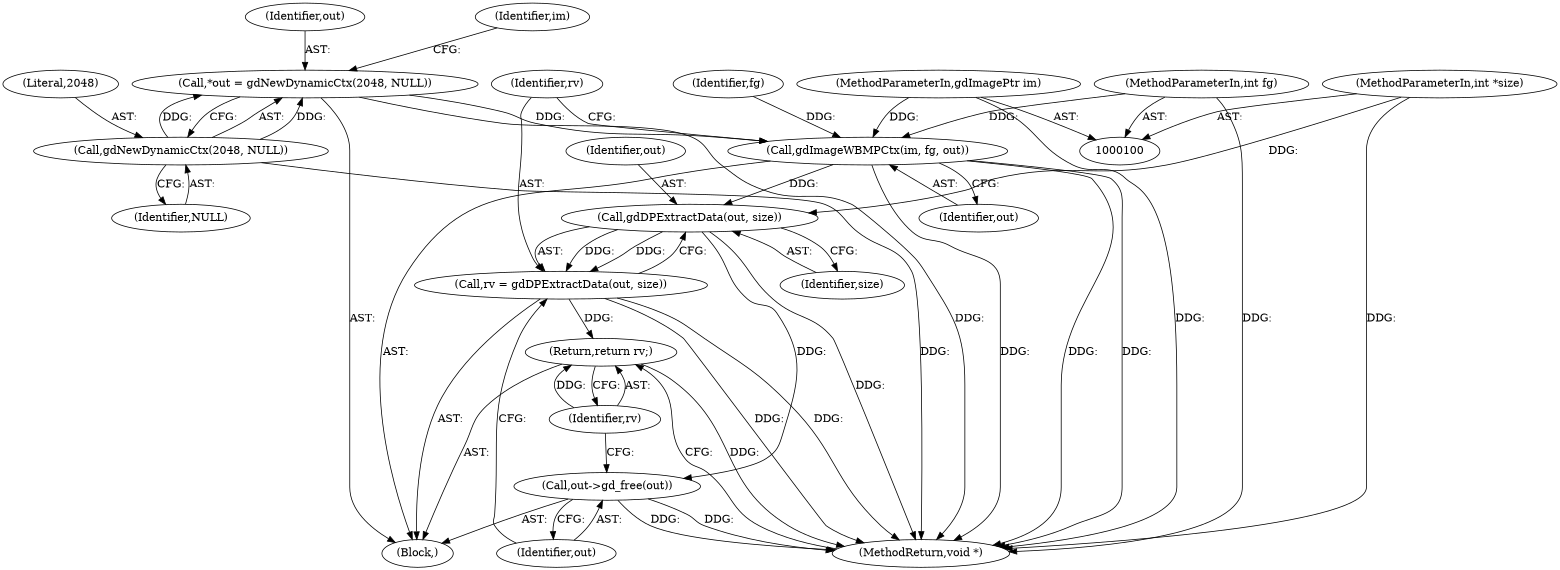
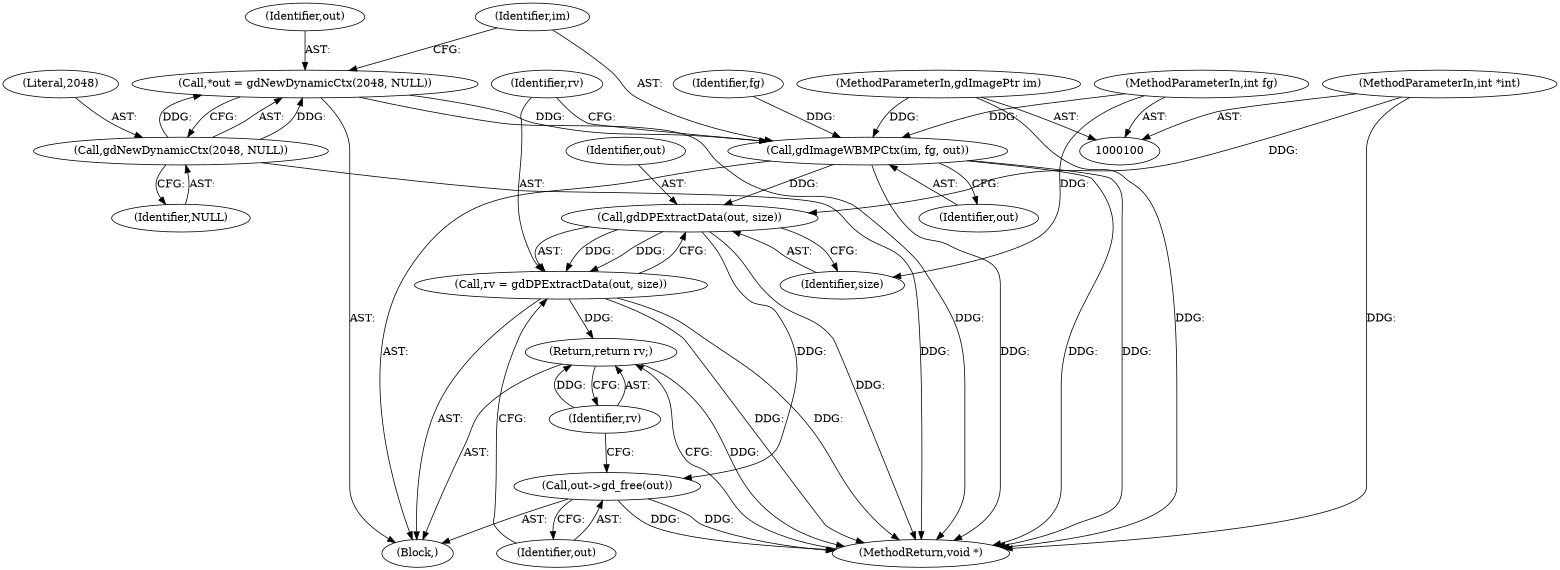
node "(MethodParameterIn,int *size)": label "(MethodParameterIn,int *size)" -> "(MethodParameterIn,int *int)"
edge "(Identifier,im)" -> "(Call,gdImageWBMPCtx(im, fg, out))": added, label "AST:"
edge "(MethodParameterIn,int fg)" -> "(MethodReturn,void *)": now "(MethodParameterIn,int fg)" -> "(Identifier,size)"
